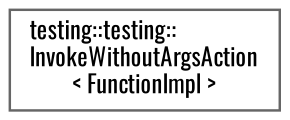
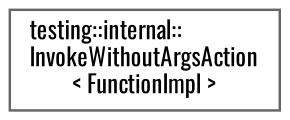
node "testing::testing:: InvokeWithoutArgsAction < FunctionImpl >": label "testing::testing:: InvokeWithoutArgsAction < FunctionImpl >" -> "testing::internal:: InvokeWithoutArgsAction < FunctionImpl >"
